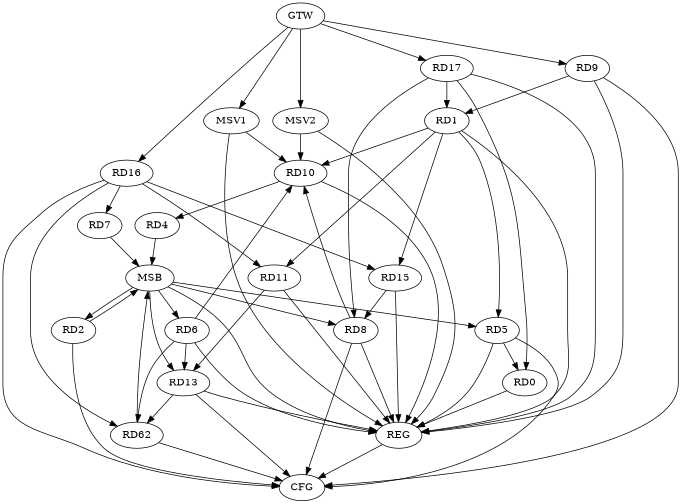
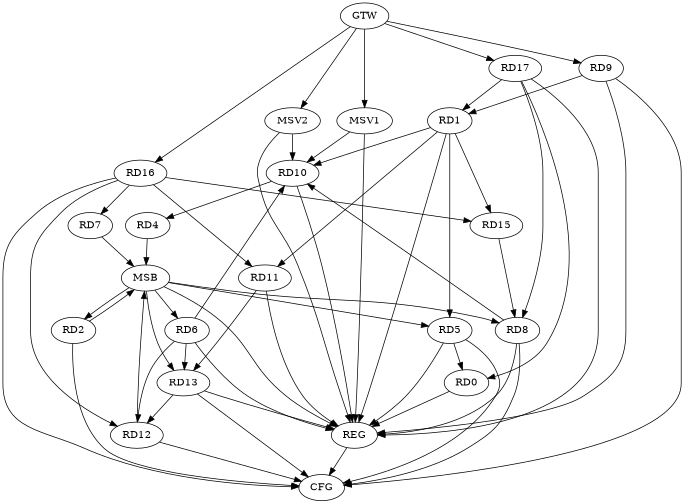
edge "RD15" -> "REG": removed
node "RD62": label "RD62" -> "RD12"
